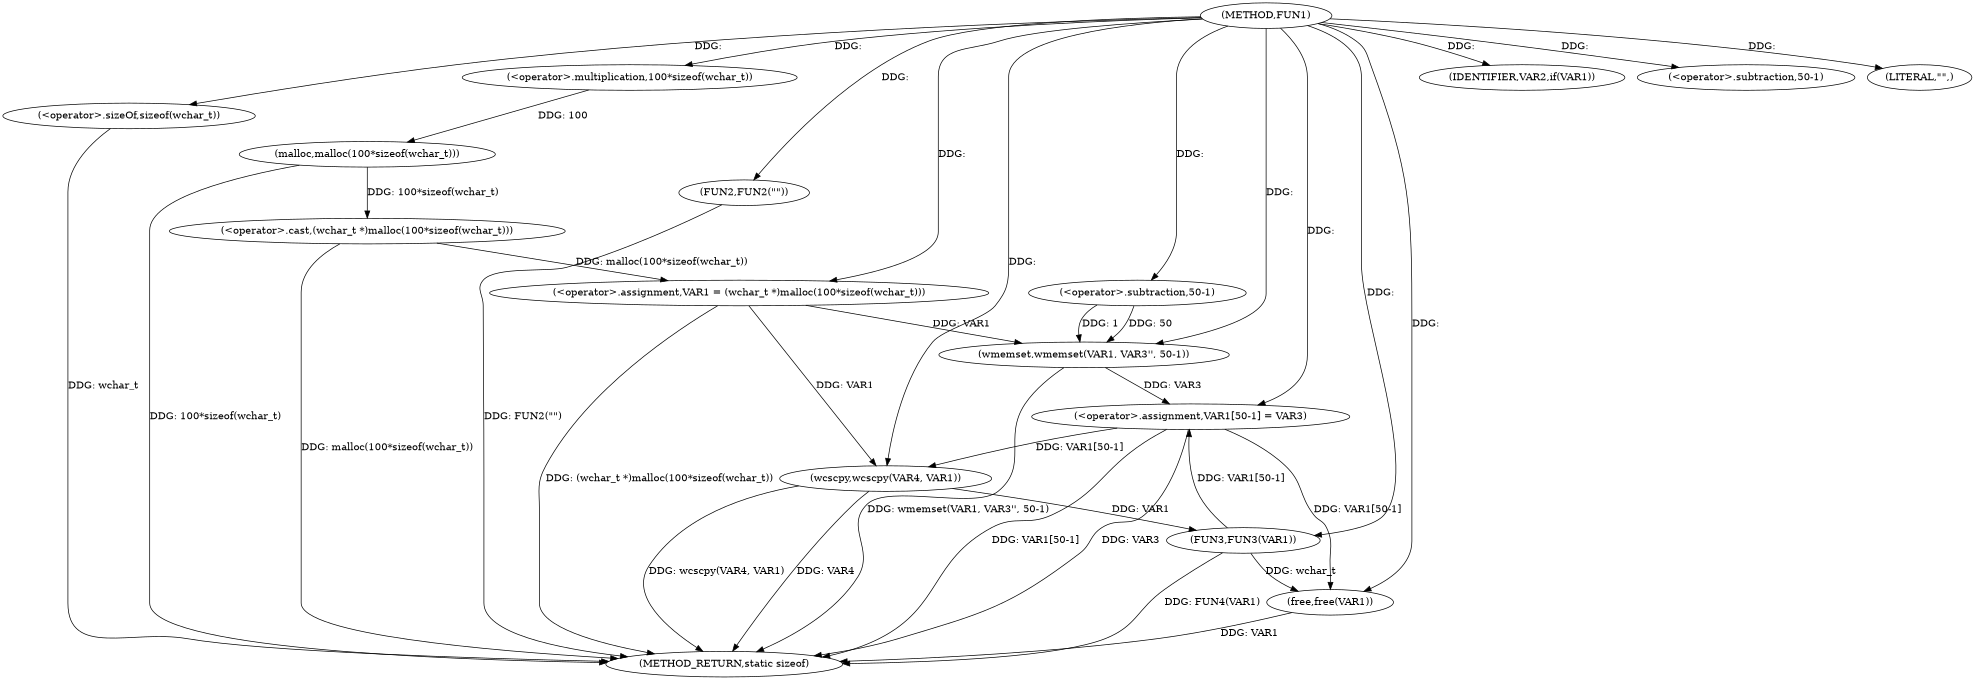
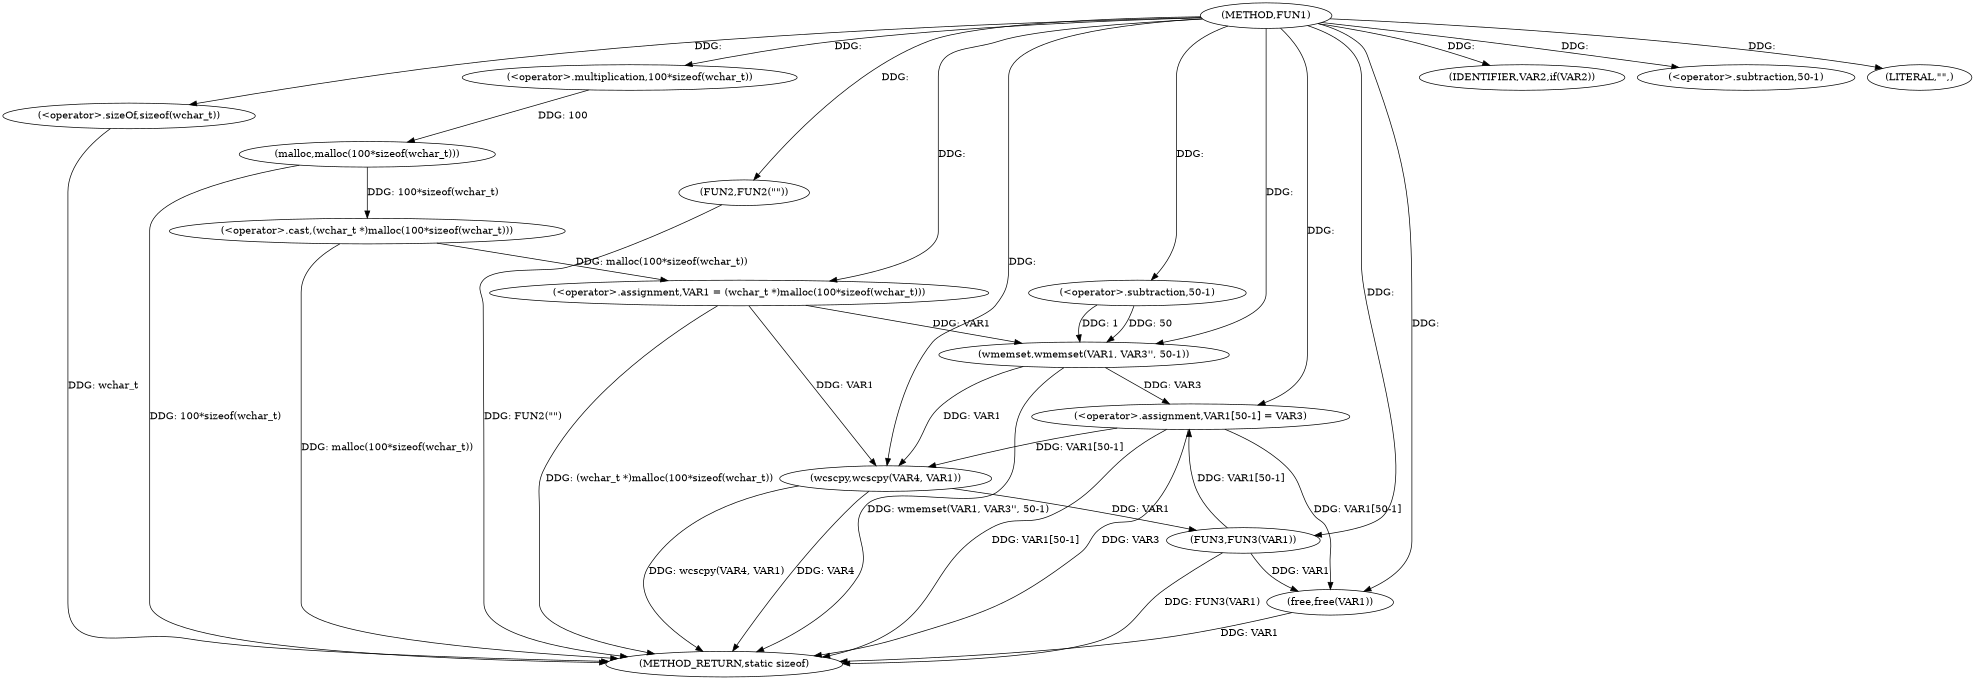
node "(IDENTIFIER,VAR2,if(VAR1))": label "(IDENTIFIER,VAR2,if(VAR1))" -> "(IDENTIFIER,VAR2,if(VAR2))"
edge "(wmemset,wmemset(VAR1, VAR3'', 50-1))" -> "(wcscpy,wcscpy(VAR4, VAR1))": added, label "DDG: VAR1"
edge "(FUN3,FUN3(VAR1))" -> "(free,free(VAR1))": label "DDG: wchar_t" -> "DDG: VAR1"
edge "(FUN3,FUN3(VAR1))" -> "(METHOD_RETURN,static sizeof)": label "DDG: FUN4(VAR1)" -> "DDG: FUN3(VAR1)"
